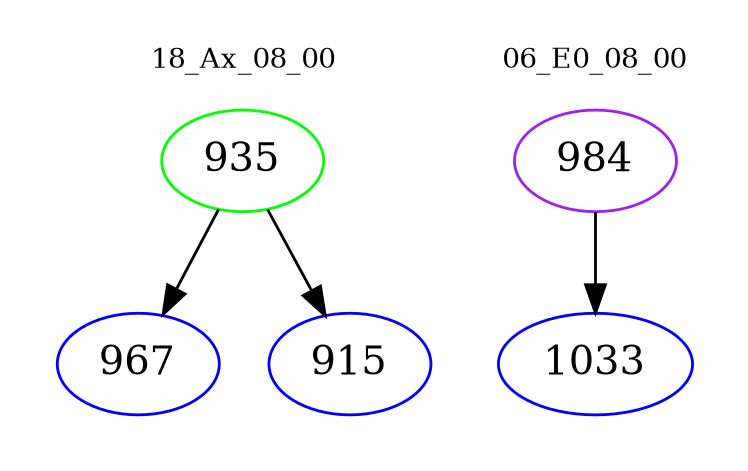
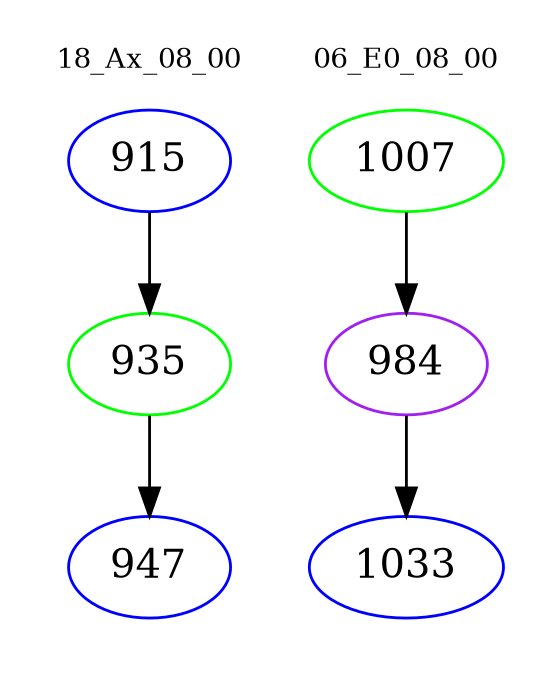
node "1007": added
edge "935" -> "915": reversed
node "967": label "967" -> "947"
